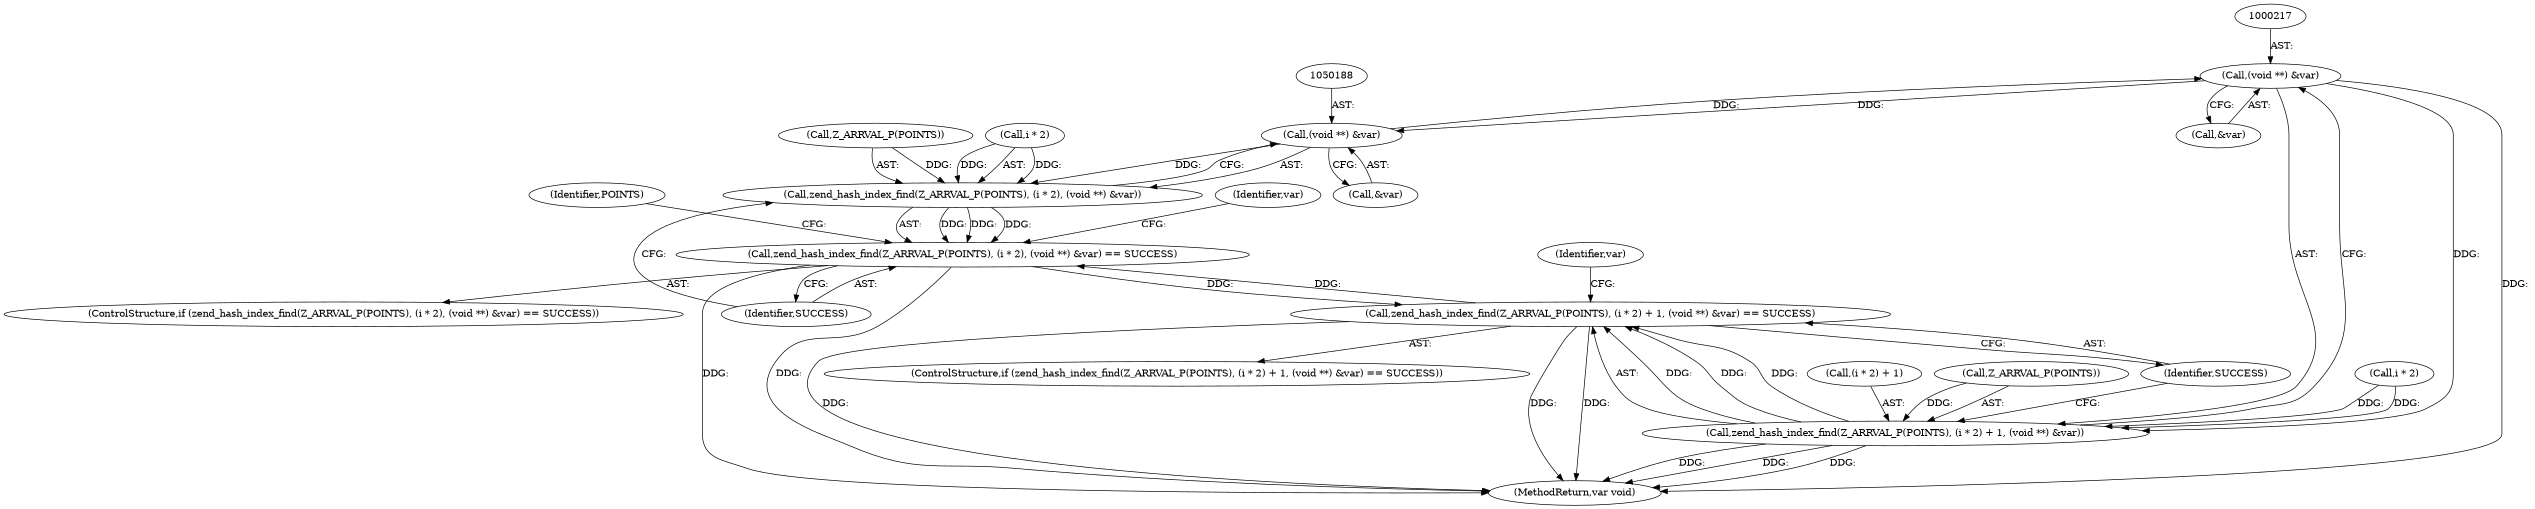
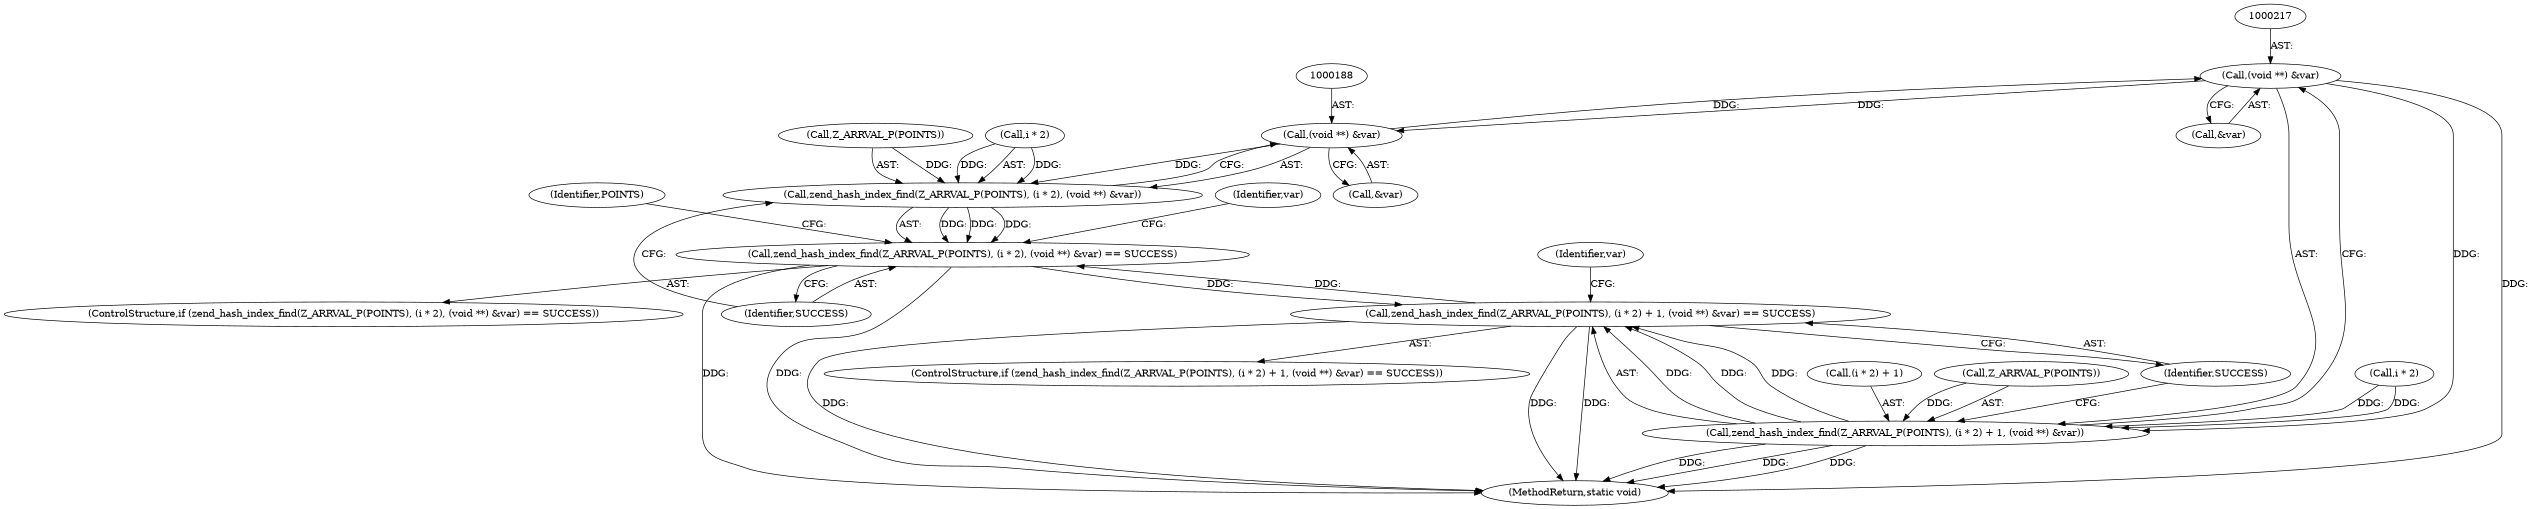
node "1050188": label "1050188" -> "1000188"
node "(MethodReturn,var void)": label "(MethodReturn,var void)" -> "(MethodReturn,static void)"
